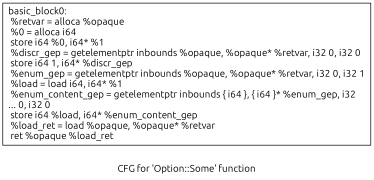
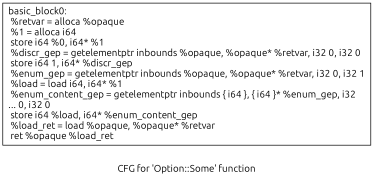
node "basic_block0:": text "%0 = alloca i64" -> "%1 = alloca i64"
